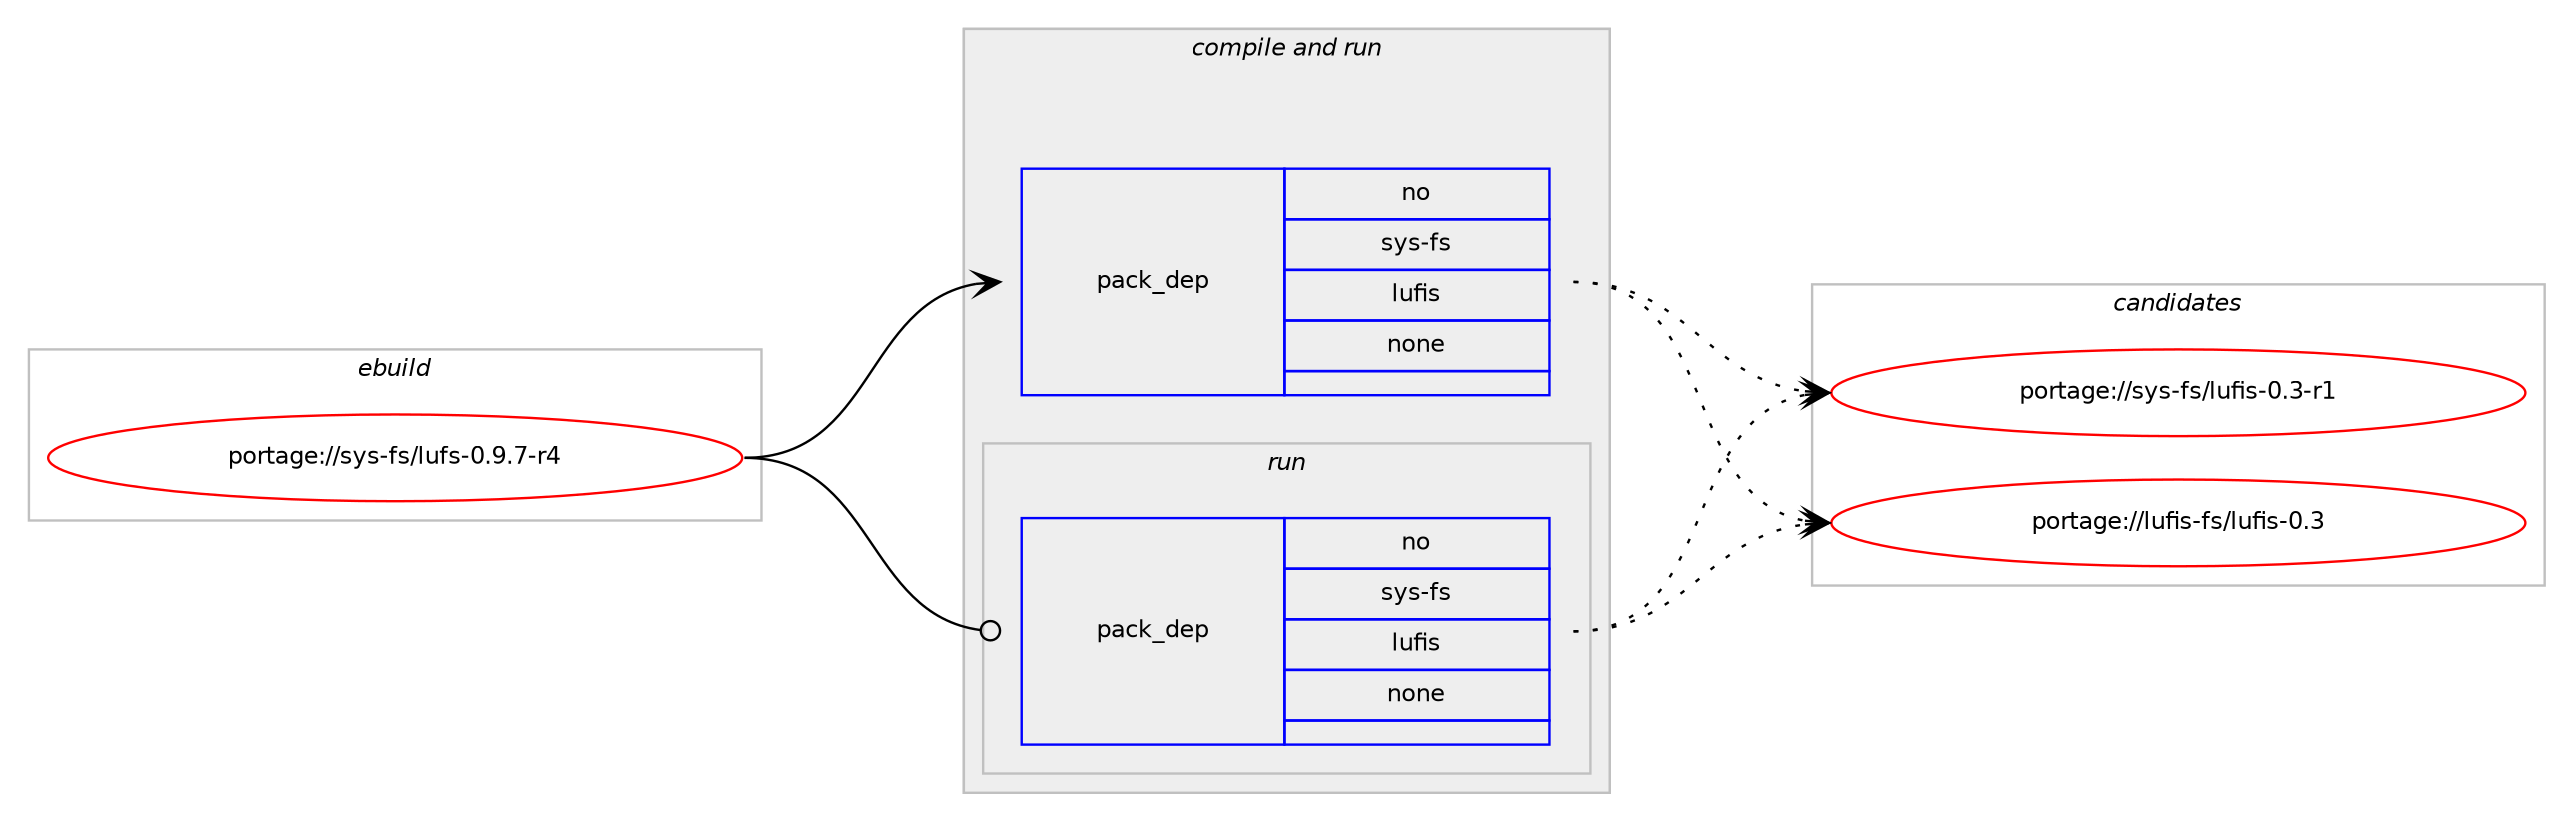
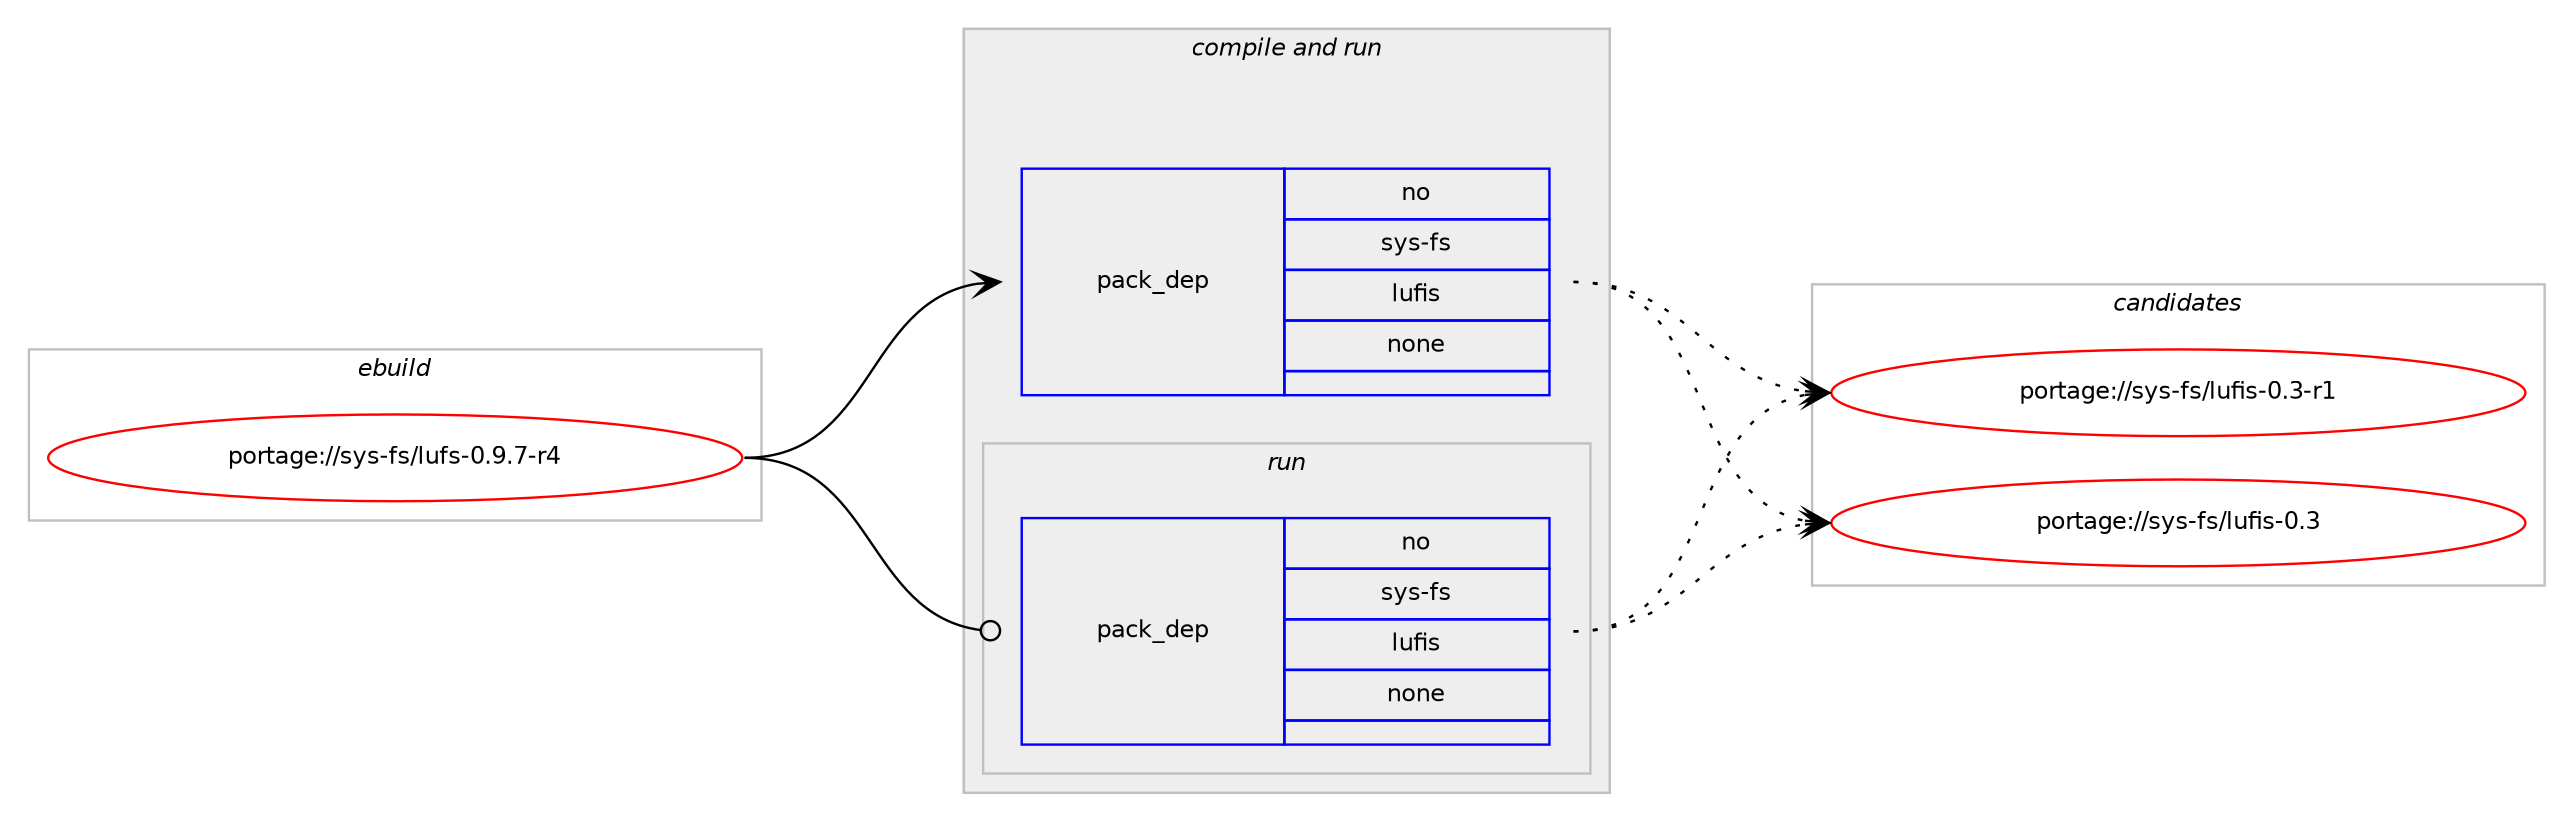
node "portage://lufis-fs/lufis-0.3": label "portage://lufis-fs/lufis-0.3" -> "portage://sys-fs/lufis-0.3"
